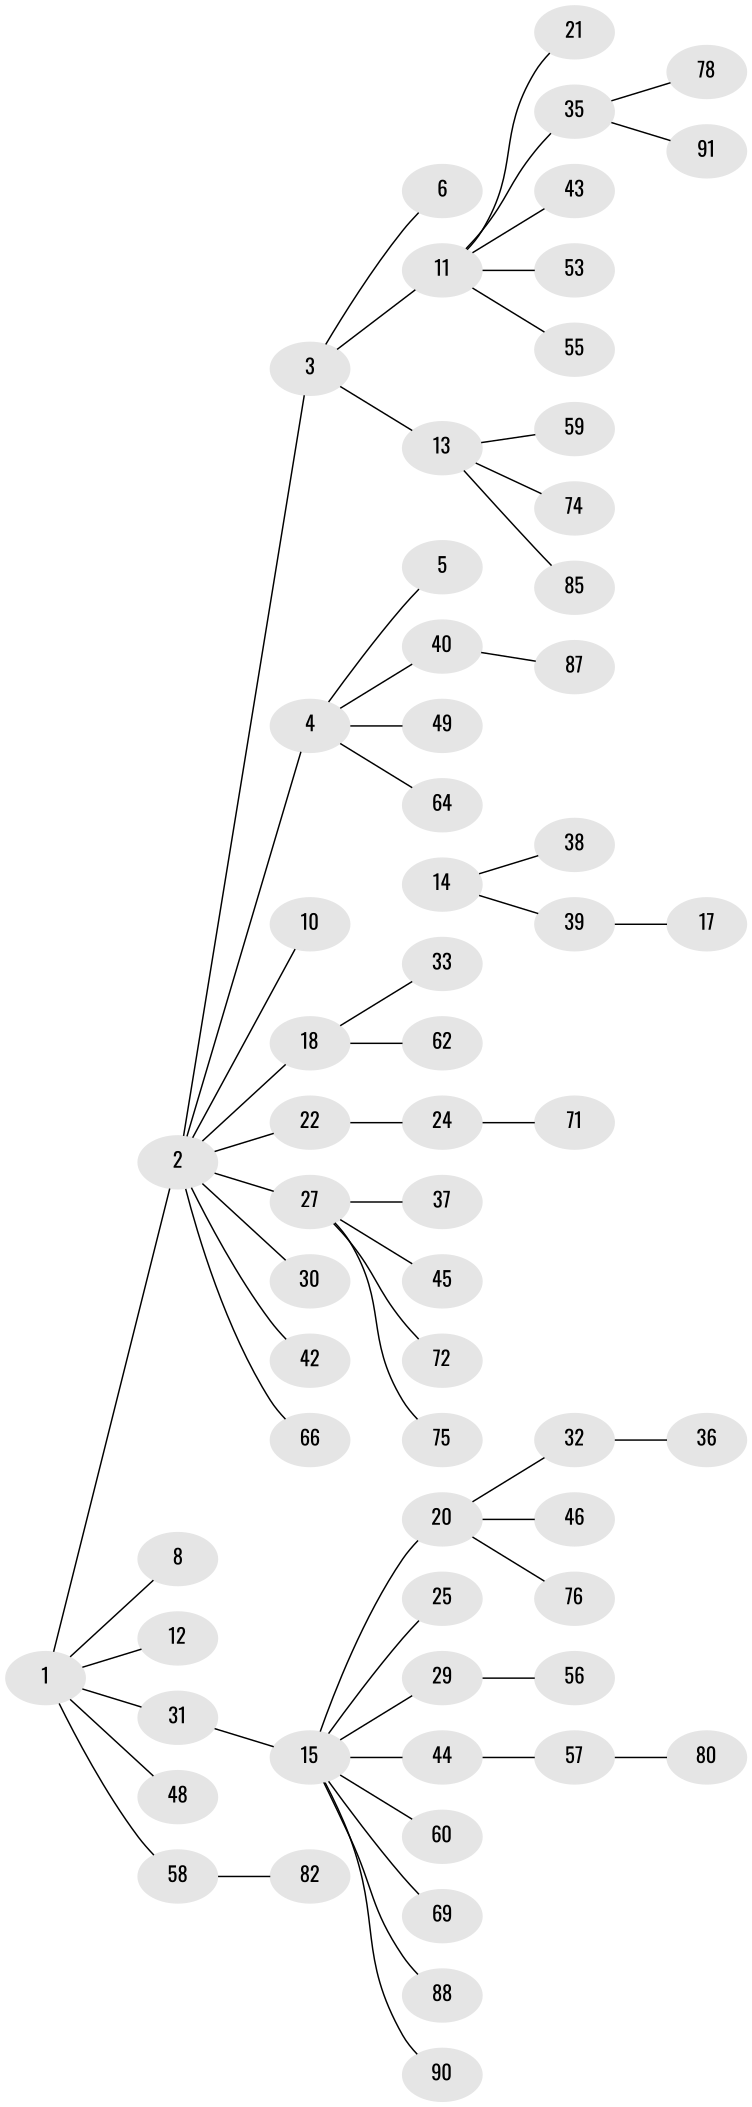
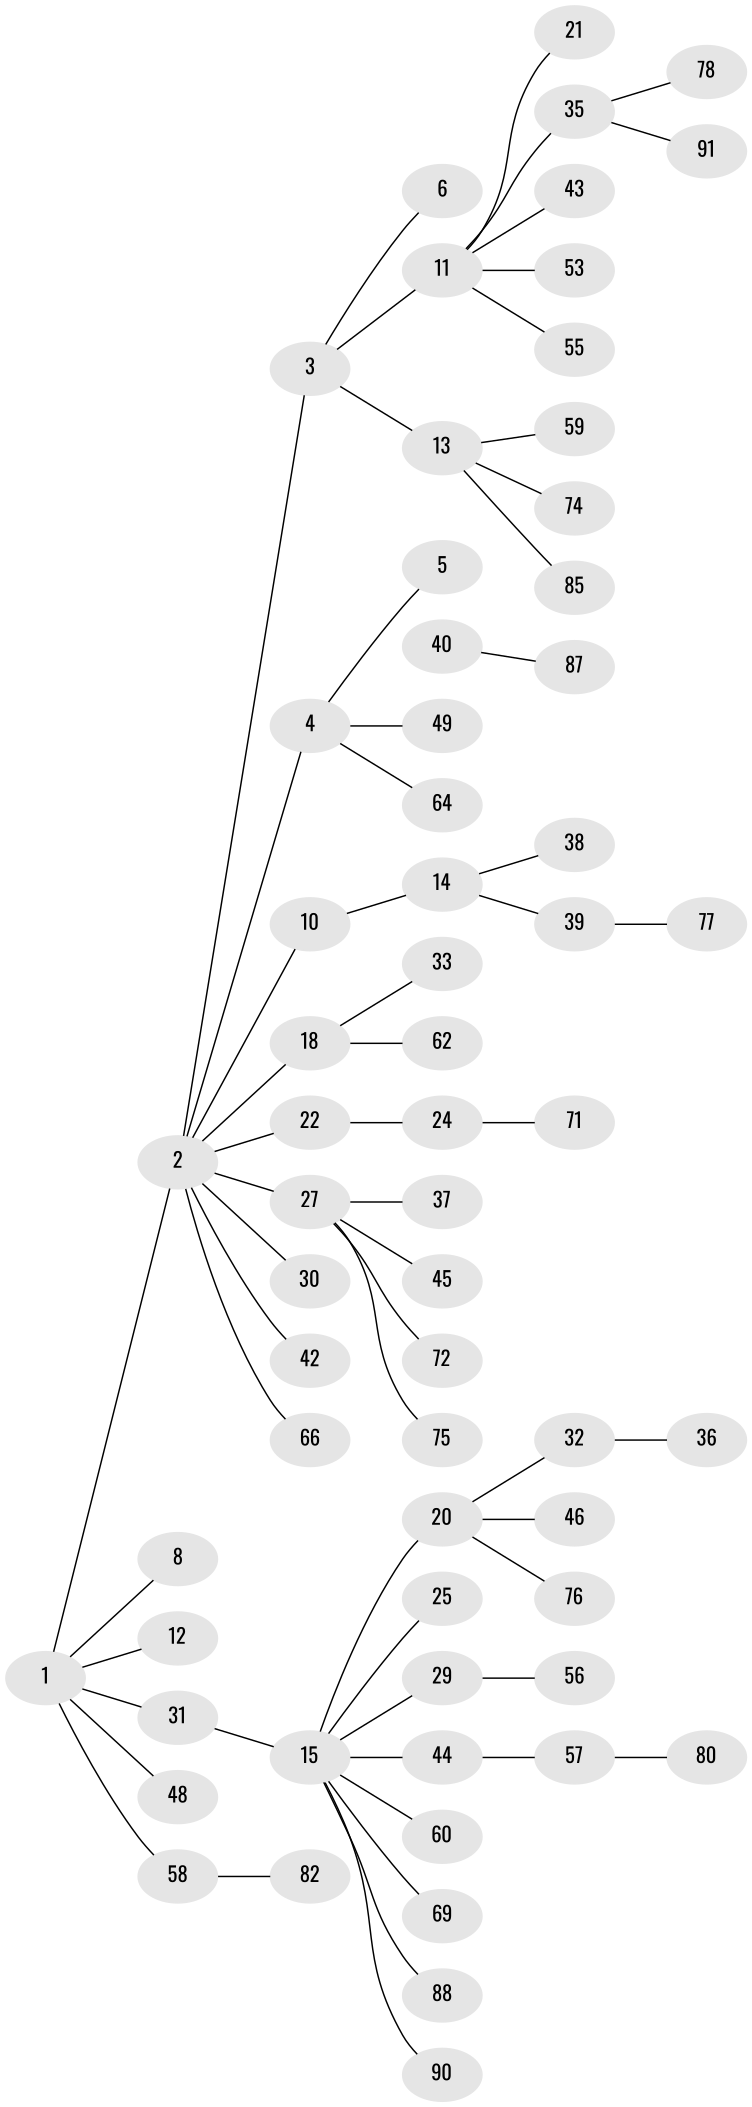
edge "40" -- "4": removed
edge "14" -- "10": added
node "17": label "17" -> "77"
